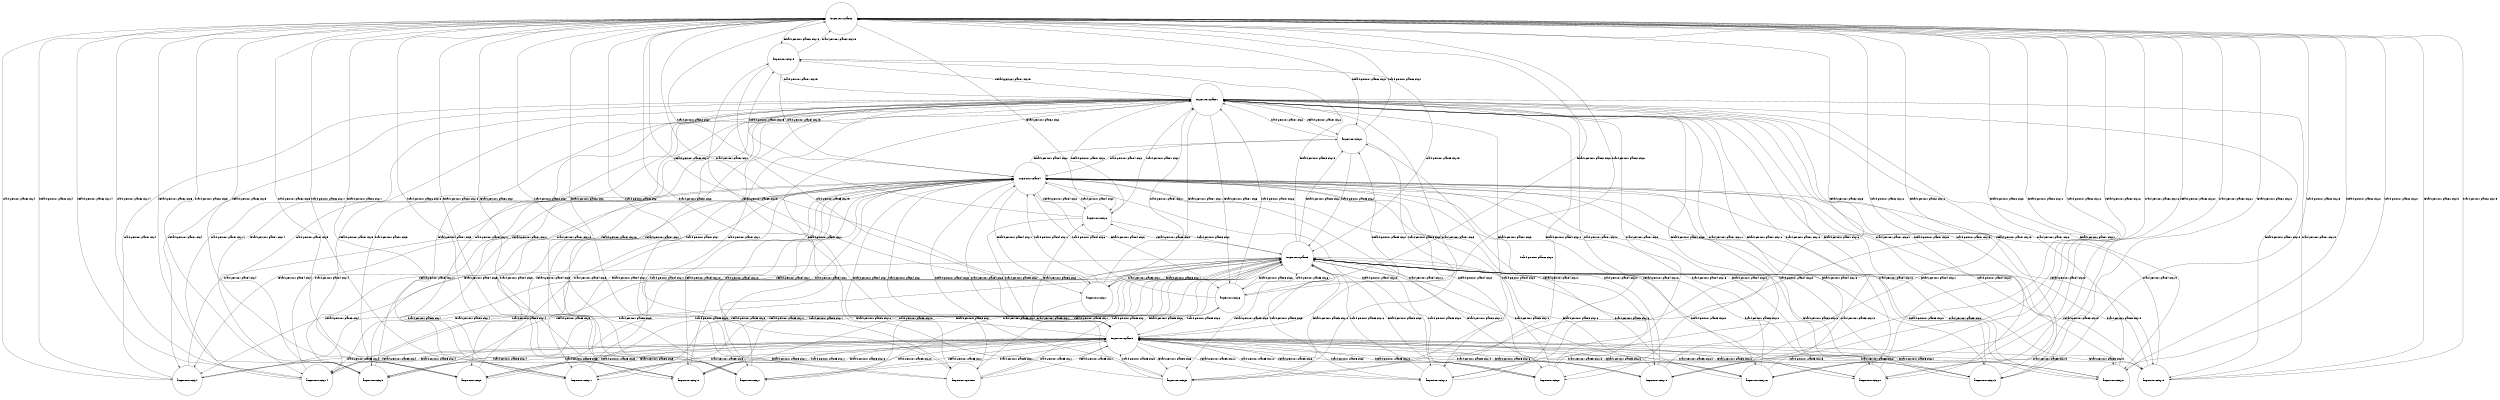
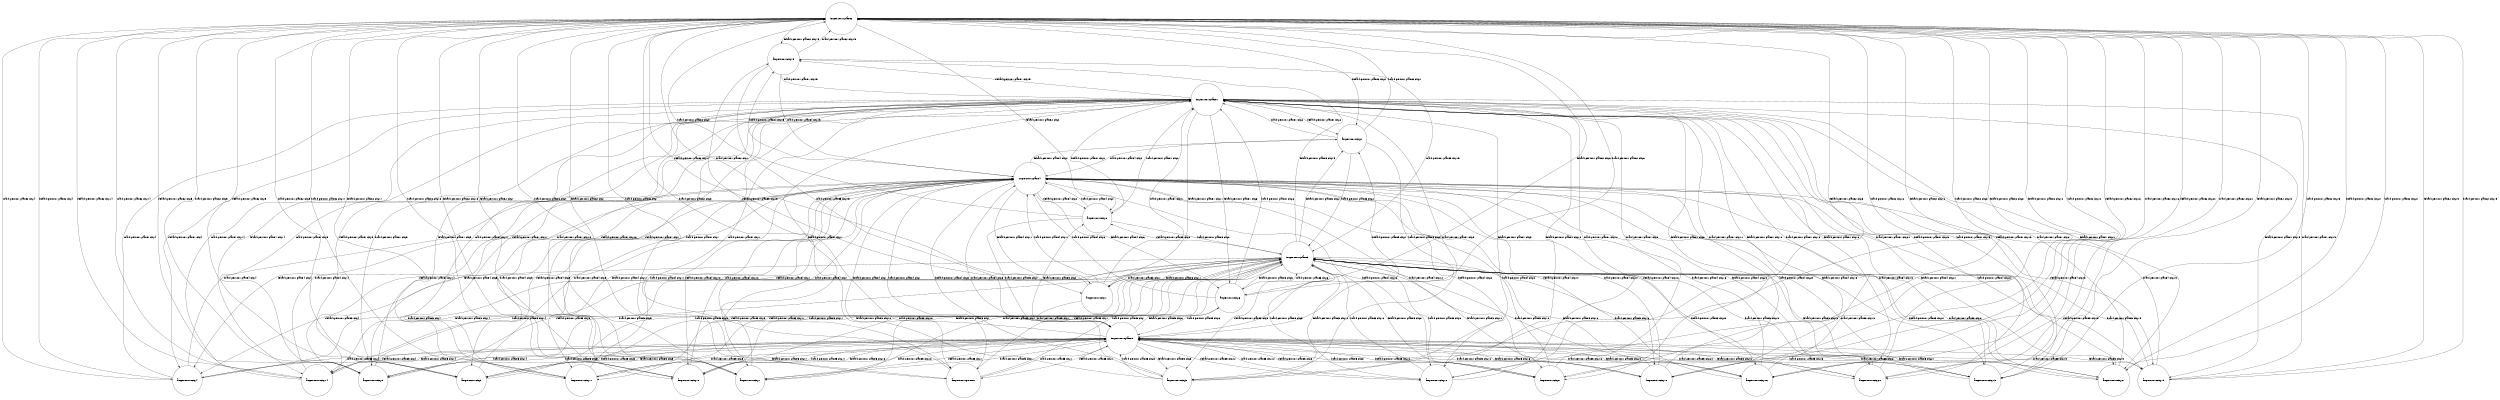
edge "at_person1_city8" -> "at_person1_city2": now "at_person1_city8" -> "in_person1_plane2"
